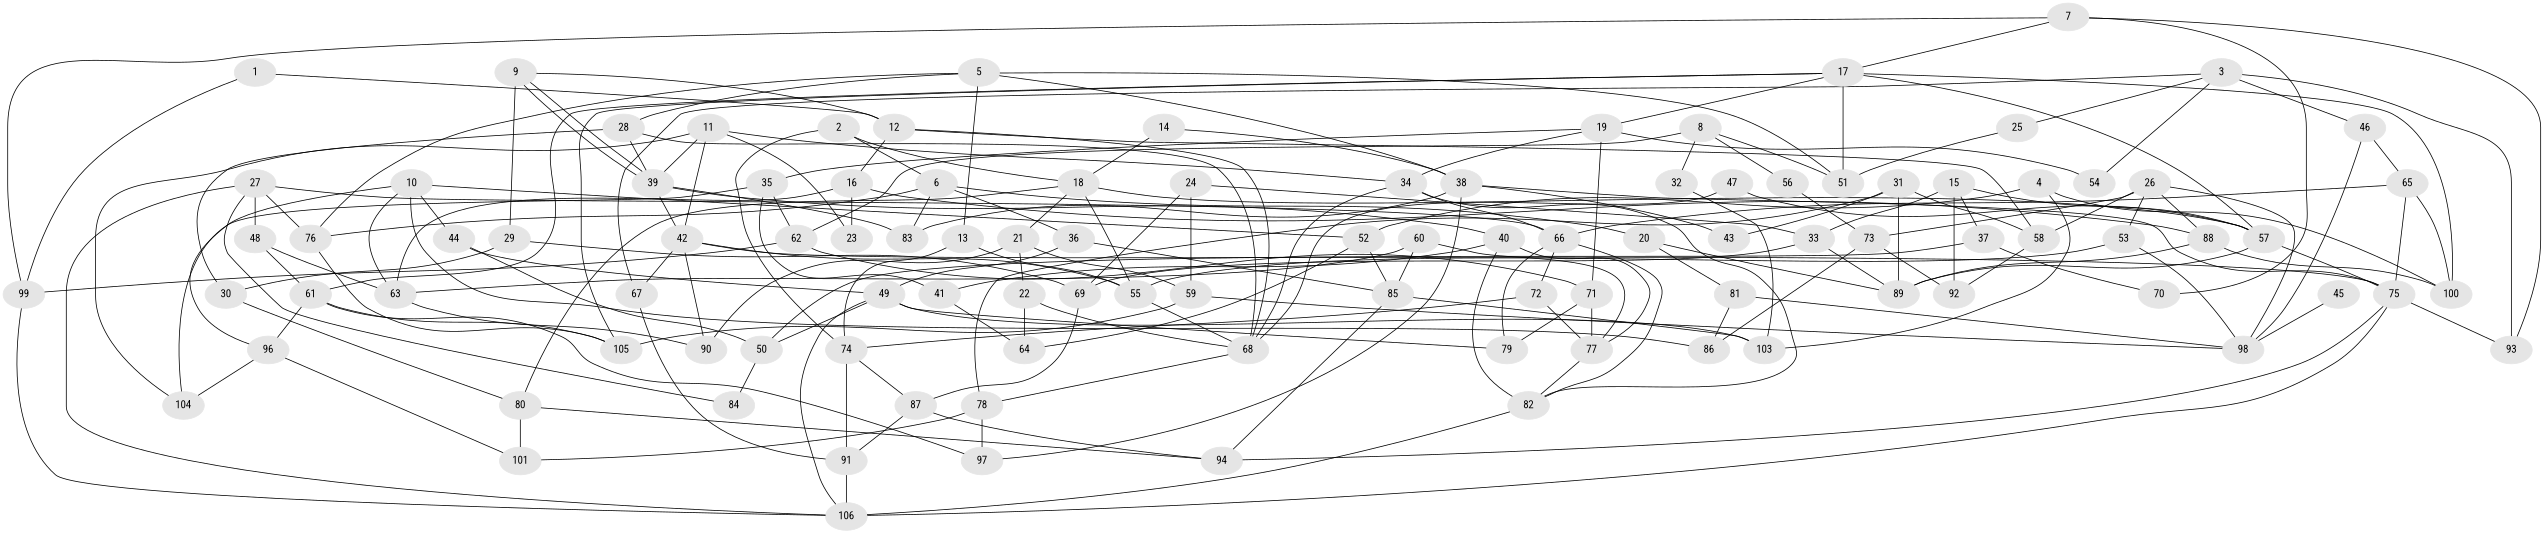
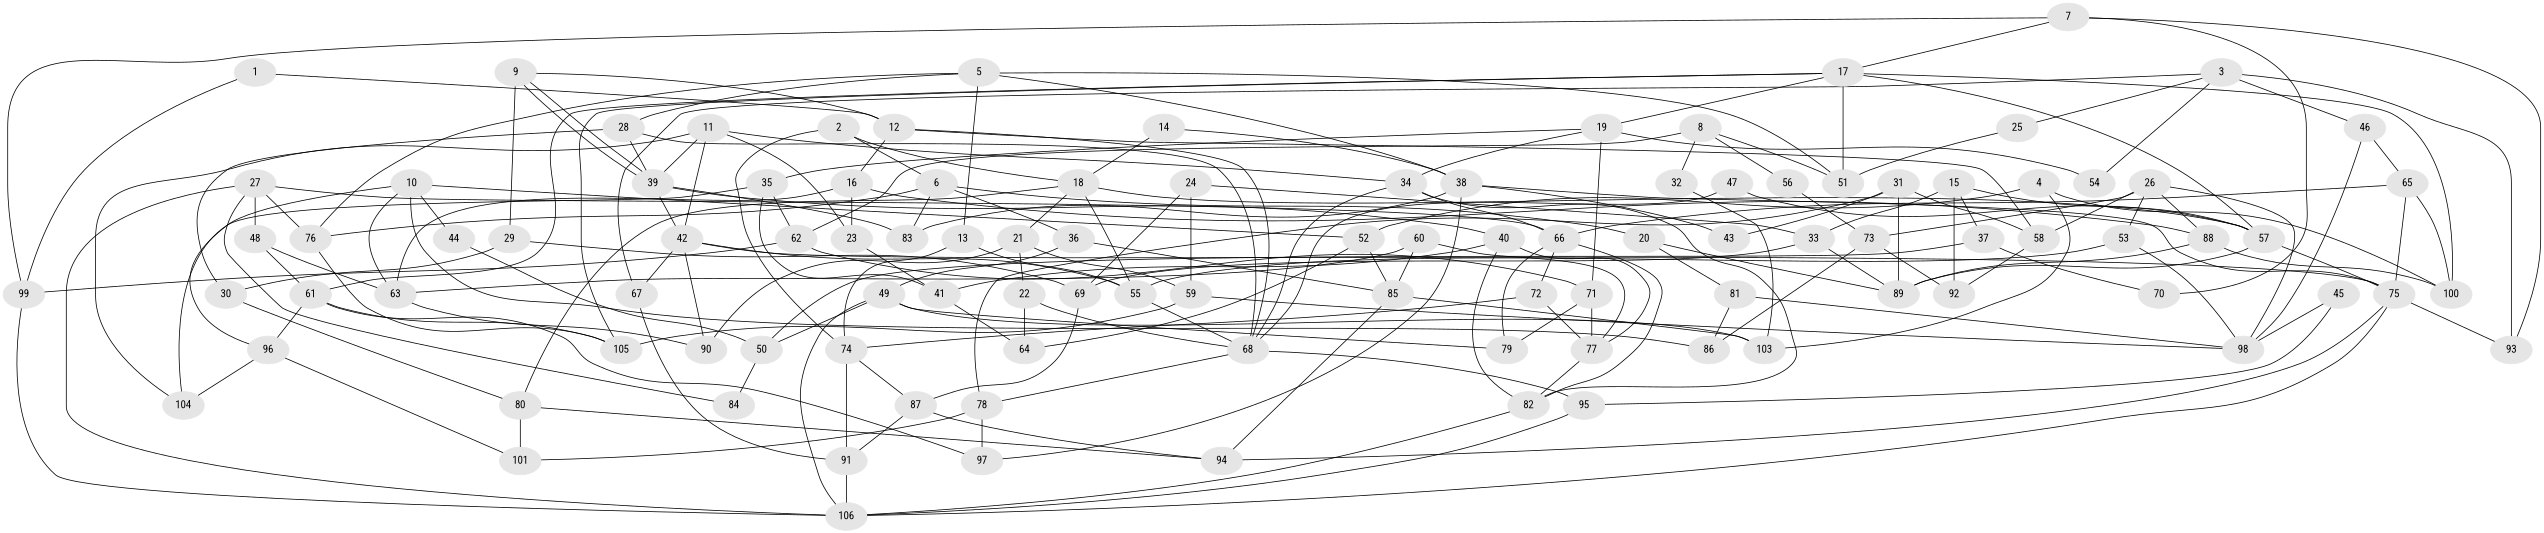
edge "23" -- "41": added
edge "44" -- "49": removed
node "95": added
